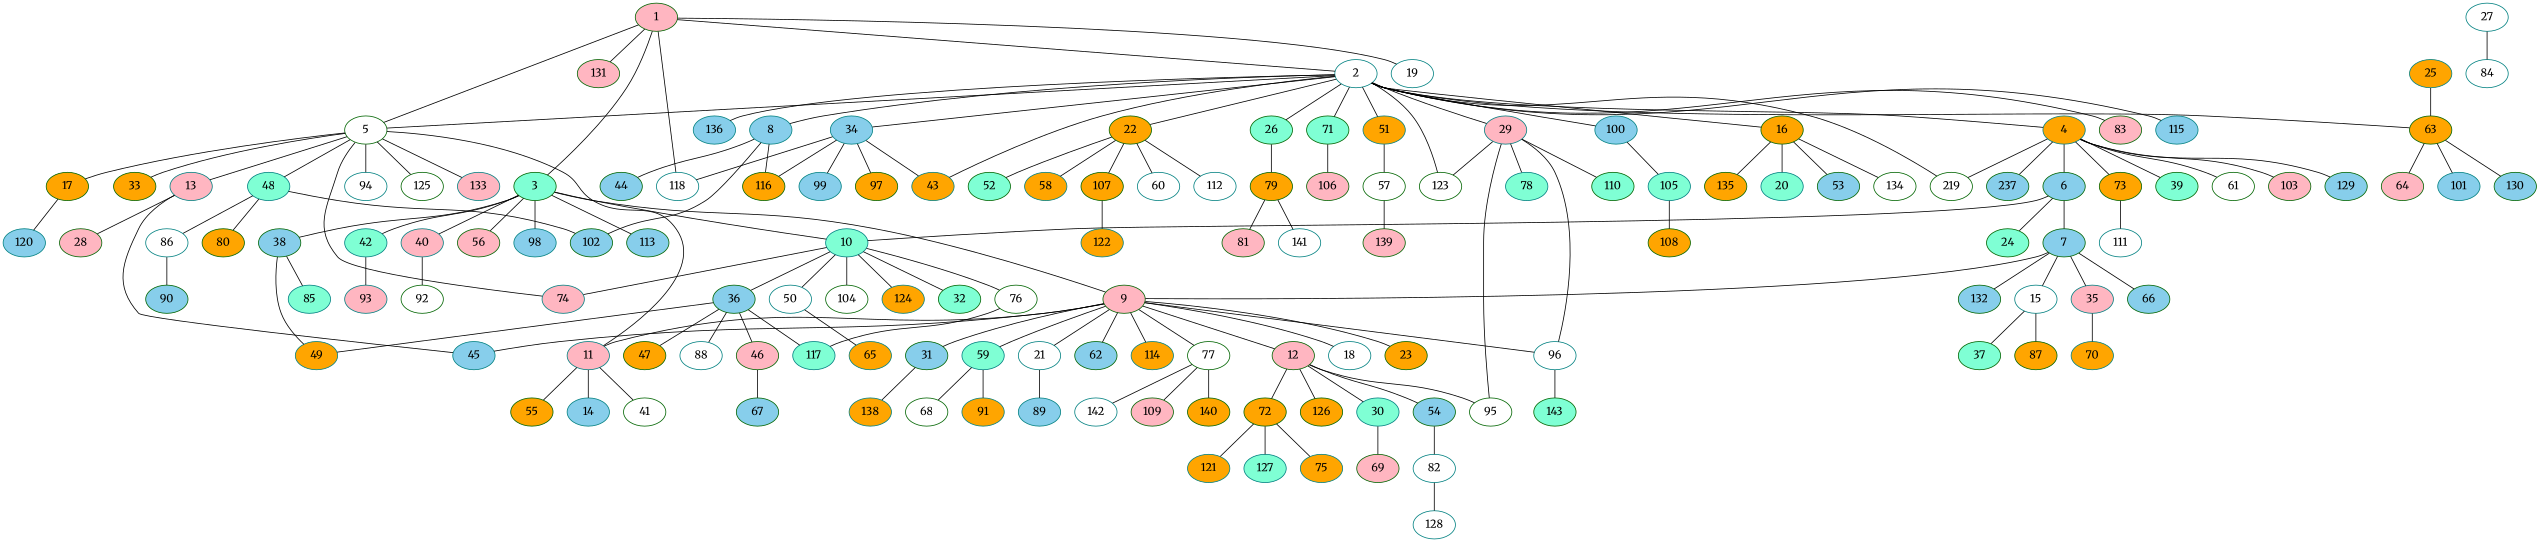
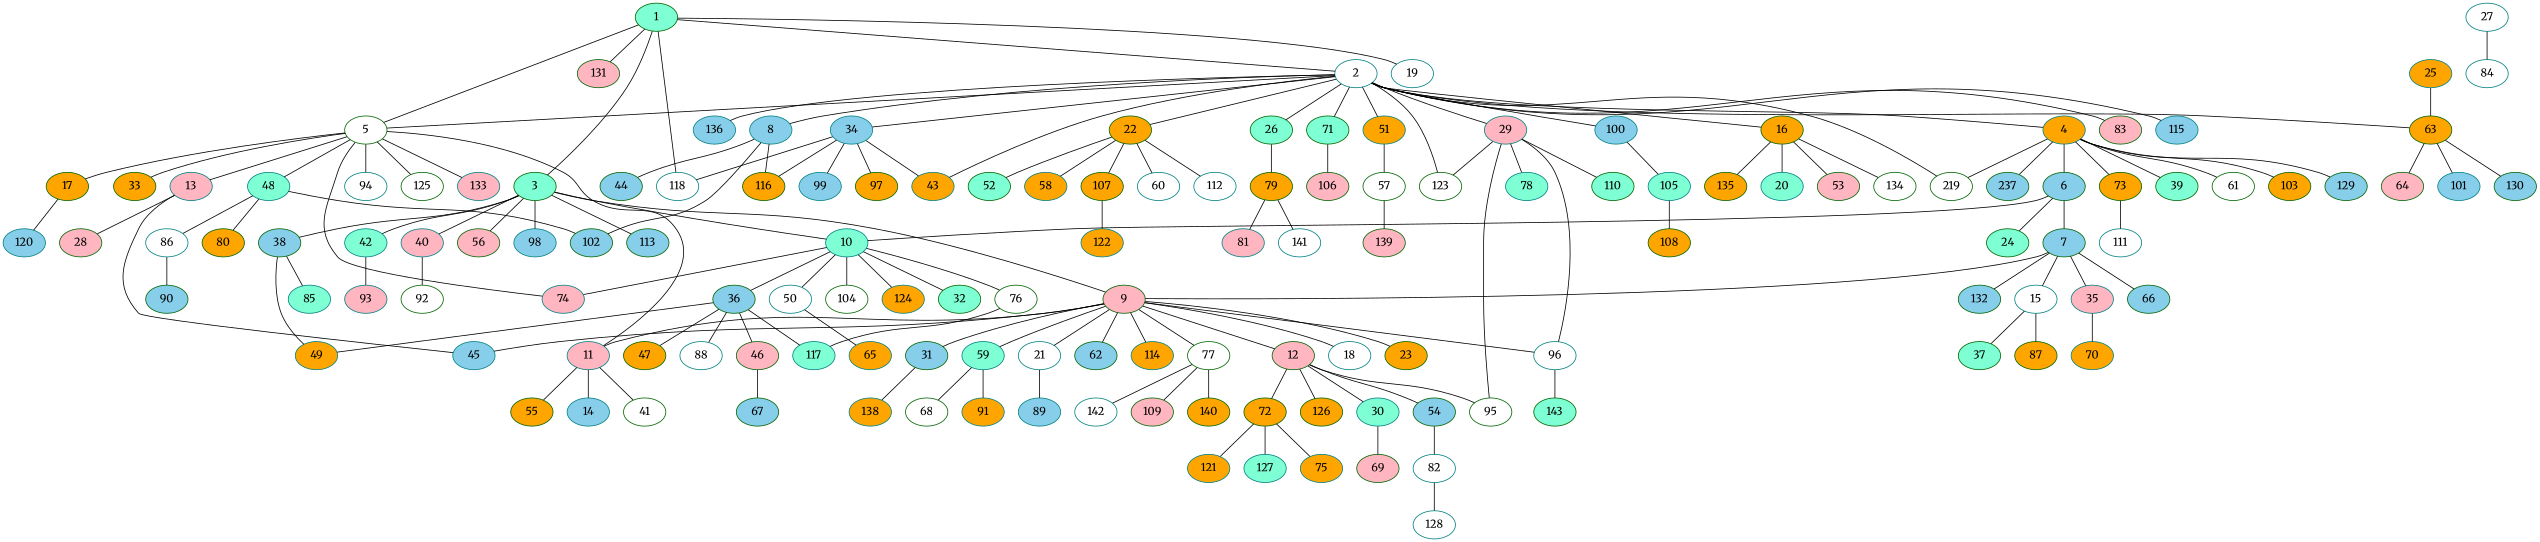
node "1": fillcolor lightpink -> aquamarine
node "53": fillcolor skyblue -> lightpink
node "103": fillcolor lightpink -> orange
node "81": color darkgreen -> teal
